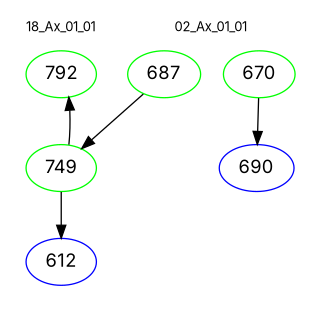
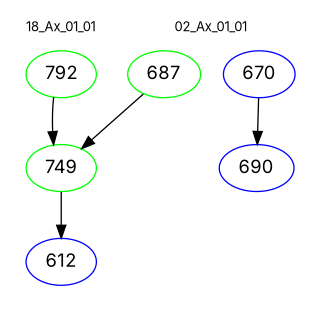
node "670": color green -> blue
edge "749" -> "792": reversed
